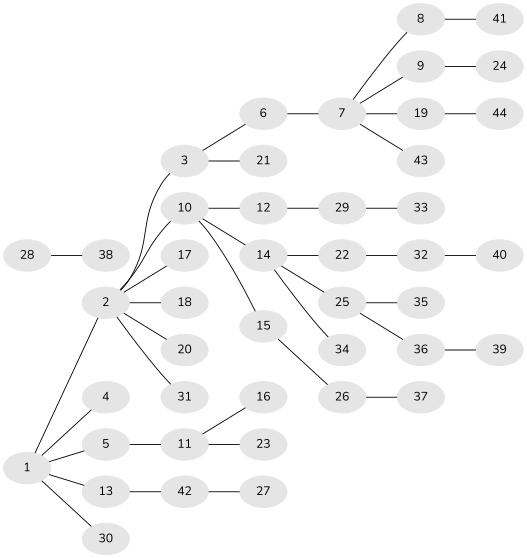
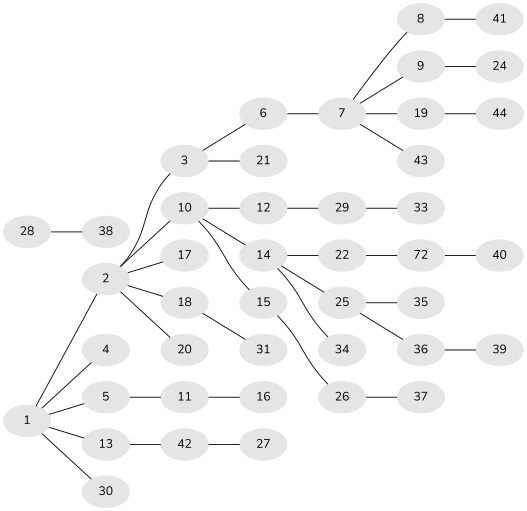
node "32": label "32" -> "72"
edge "2" -- "31": now "18" -- "31"
node "23": removed
